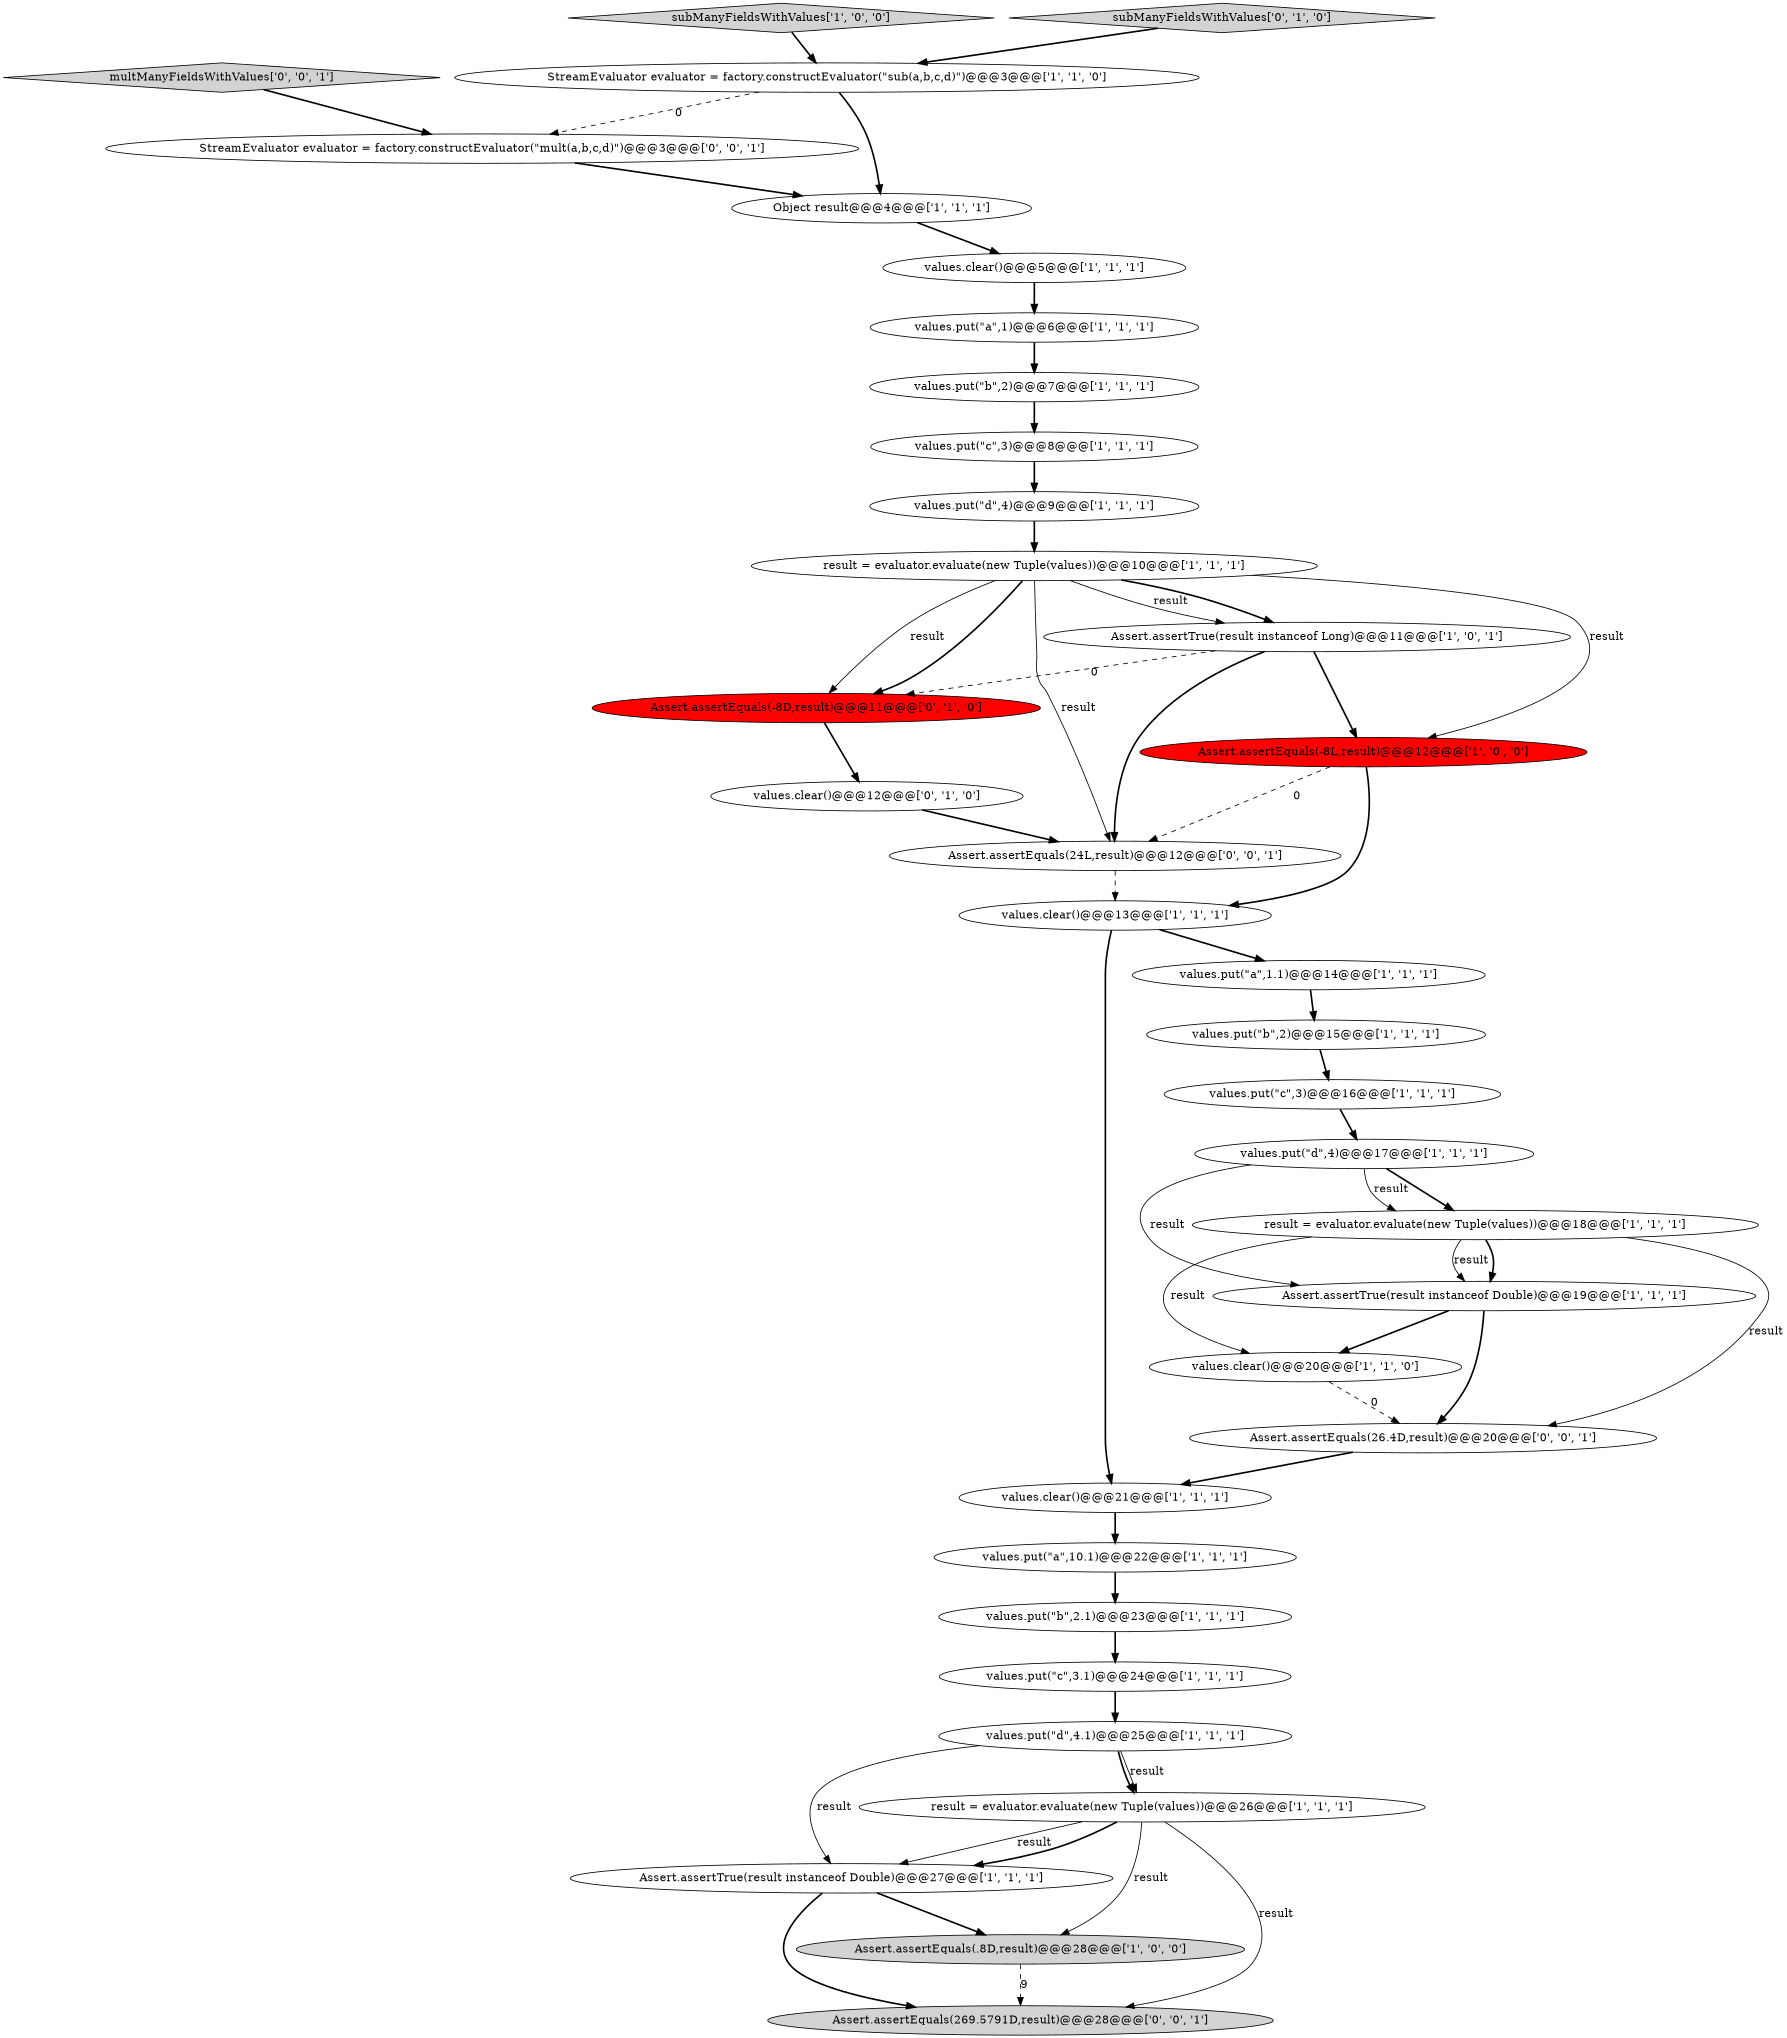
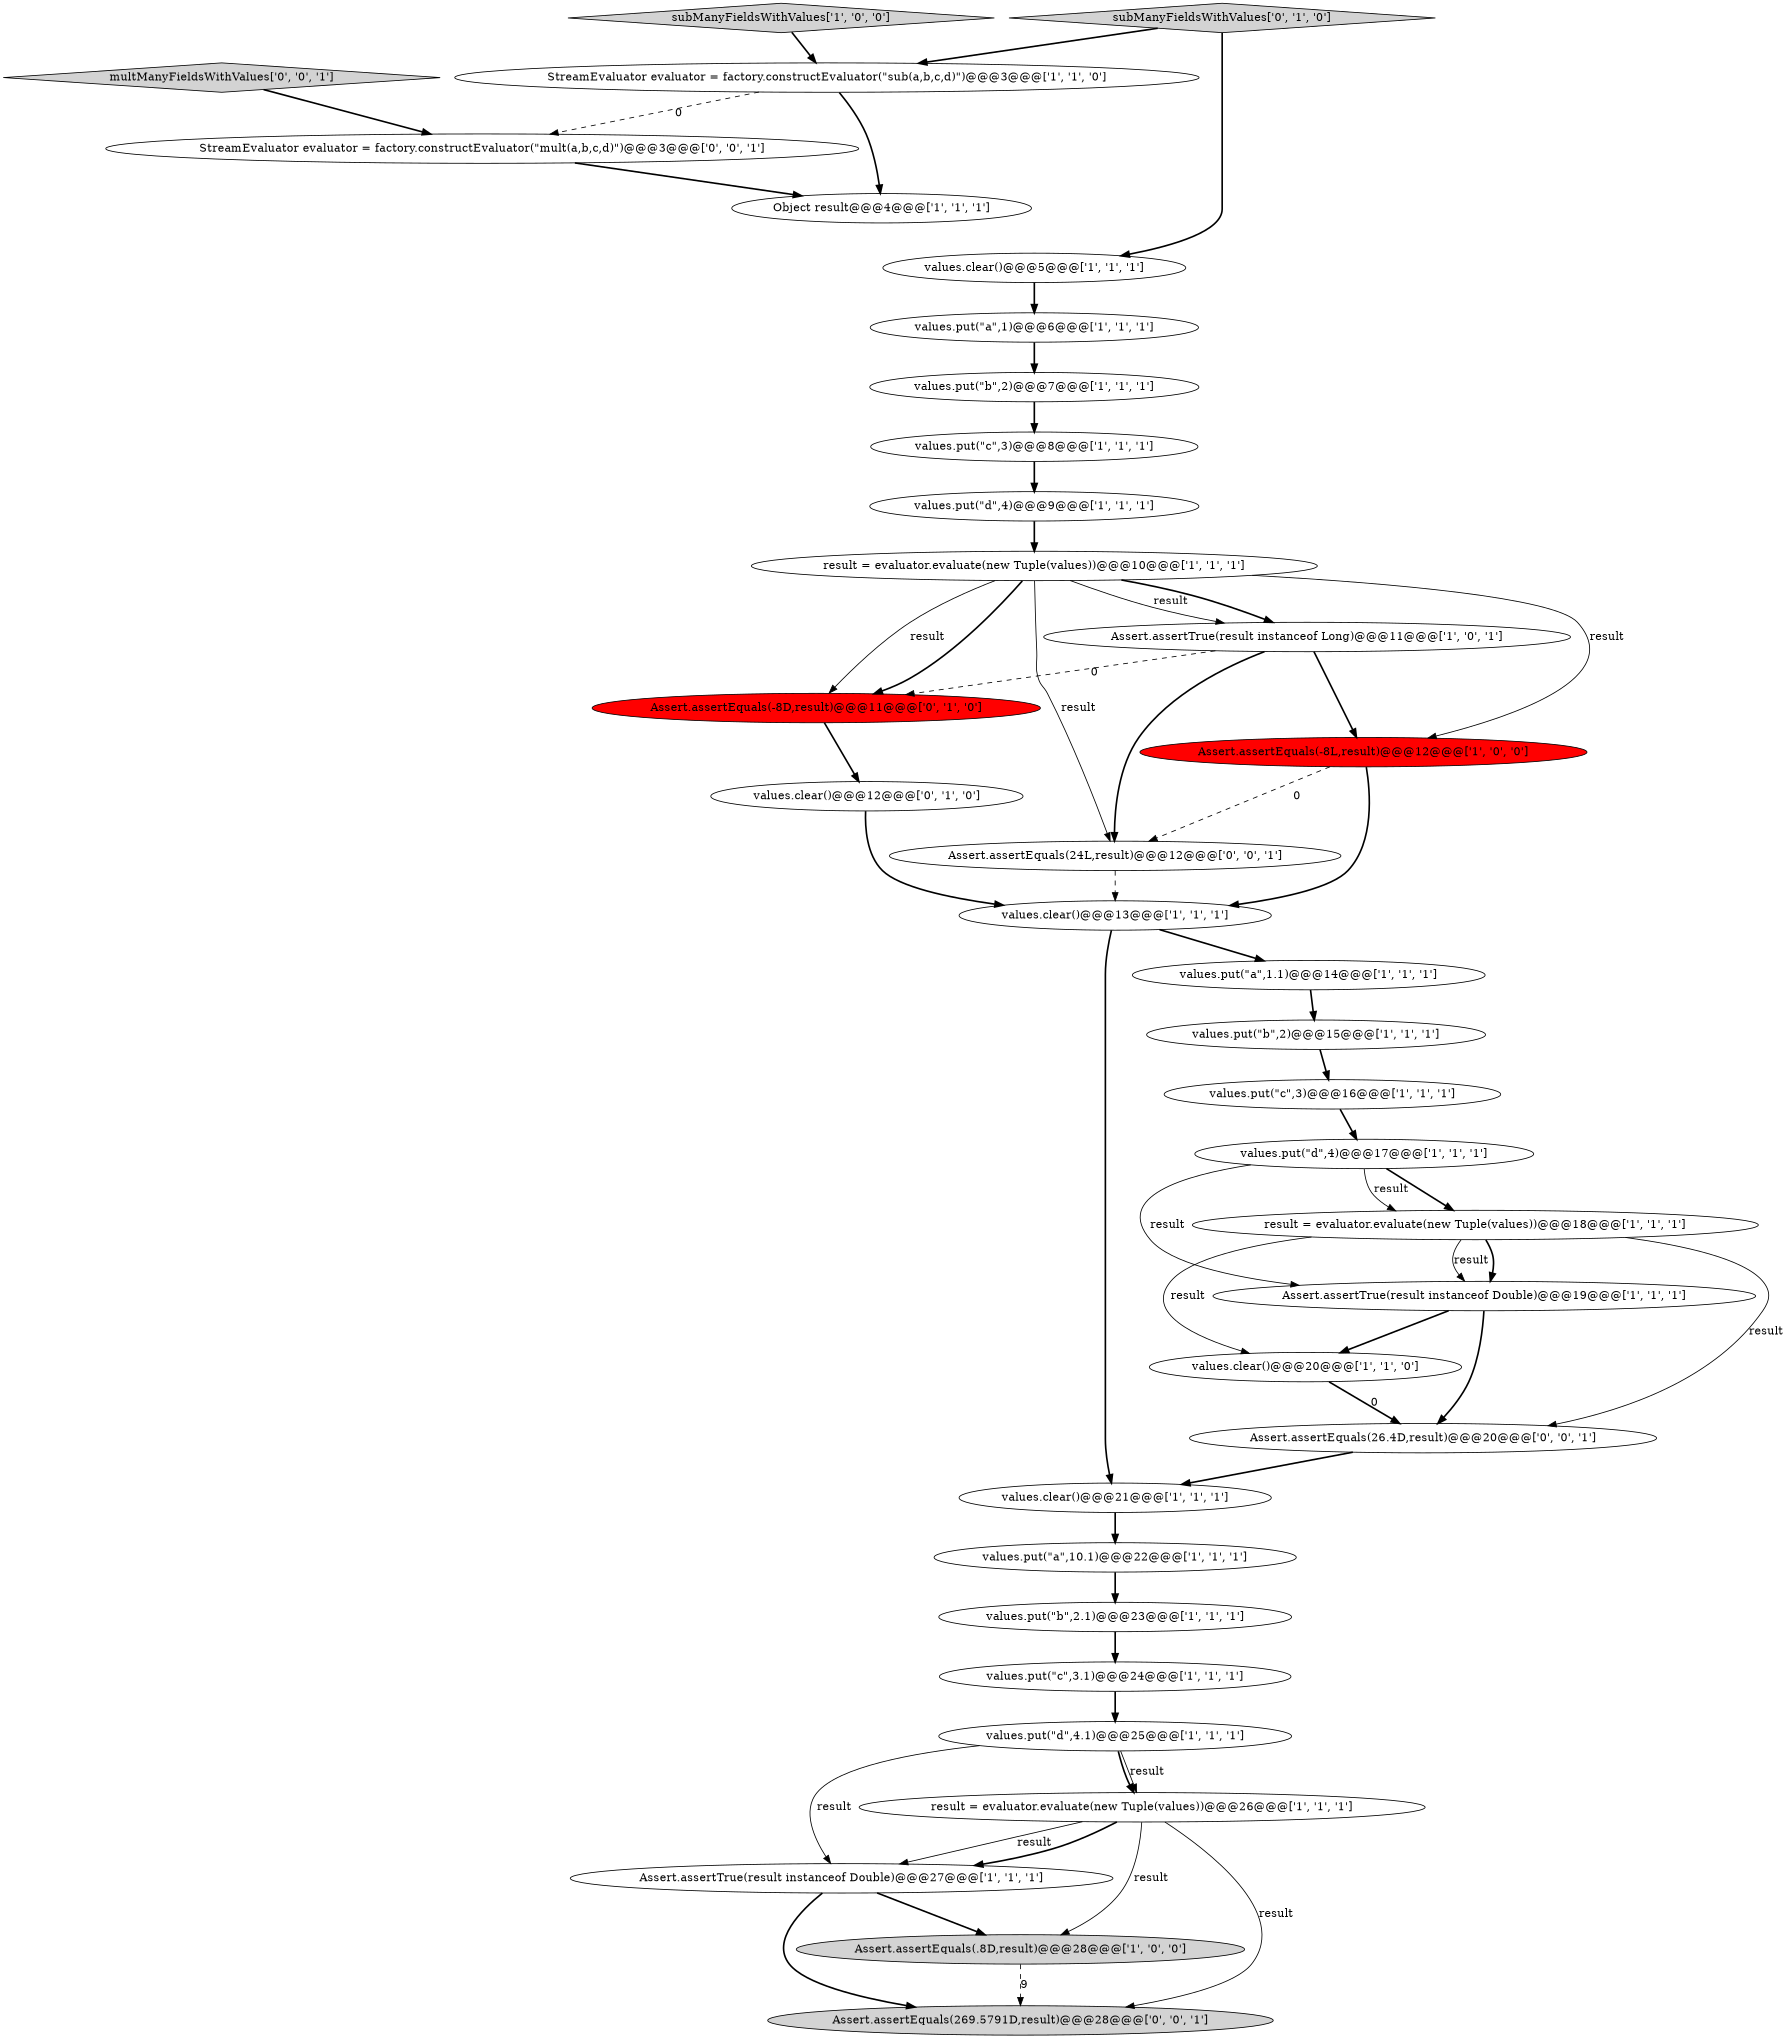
edge "Object result@@@4@@@['1', '1', '1']" -> "values.clear()@@@5@@@['1', '1', '1']": now "subManyFieldsWithValues['0', '1', '0']" -> "values.clear()@@@5@@@['1', '1', '1']"
edge "values.clear()@@@12@@@['0', '1', '0']" -> "Assert.assertEquals(24L,result)@@@12@@@['0', '0', '1']": now "values.clear()@@@12@@@['0', '1', '0']" -> "values.clear()@@@13@@@['1', '1', '1']"
edge "values.clear()@@@20@@@['1', '1', '0']" -> "Assert.assertEquals(26.4D,result)@@@20@@@['0', '0', '1']": style dashed -> bold
